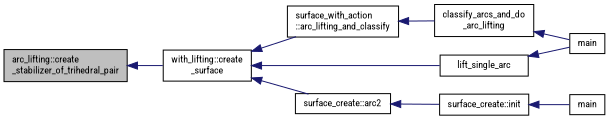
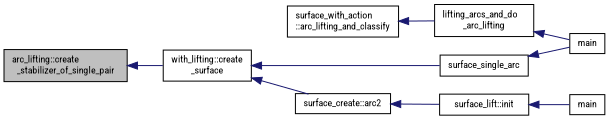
node "classify_arcs_and_do _arc_lifting": label "classify_arcs_and_do _arc_lifting" -> "lifting_arcs_and_do _arc_lifting"
edge "surface_with_action ::arc_lifting_and_classify" -> "with_lifting::create _surface": removed
node "arc_lifting::create _stabilizer_of_trihedral_pair": label "arc_lifting::create _stabilizer_of_trihedral_pair" -> "arc_lifting::create _stabilizer_of_single_pair"
node "lift_single_arc": label "lift_single_arc" -> "surface_single_arc"
node "surface_create::init": label "surface_create::init" -> "surface_lift::init"
